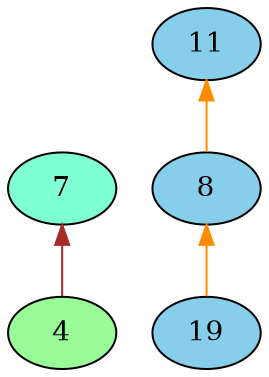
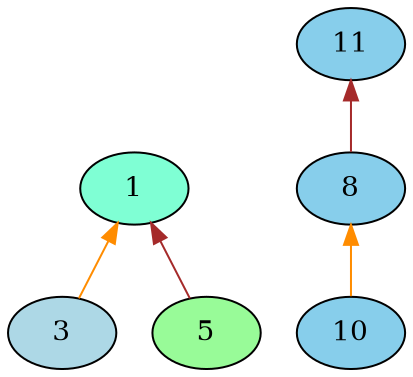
edge "8" -> "11": color darkorange -> brown
node "7": label "7" -> "1"
node "3": added
node "4": label "4" -> "5"
node "19": label "19" -> "10"
